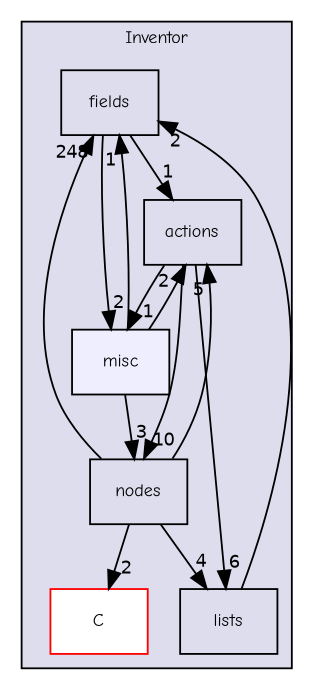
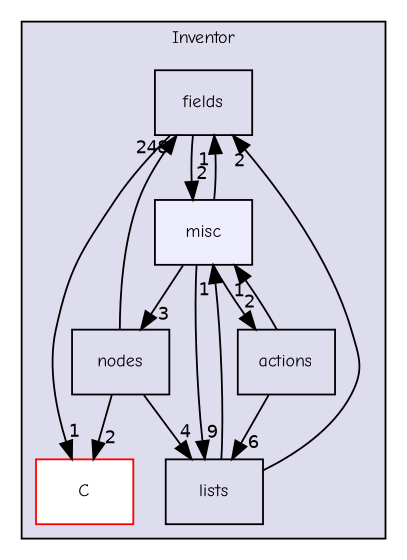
edge "fields" -> "actions": now "fields" -> "C"
edge "misc" -> "lists": added
edge "actions" -> "nodes": removed
edge "lists" -> "misc": added
edge "nodes" -> "actions": removed
